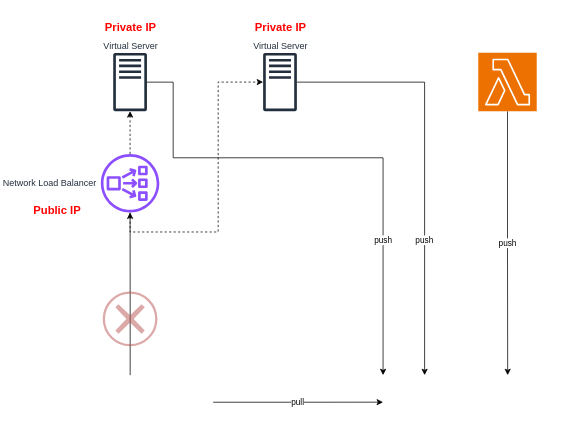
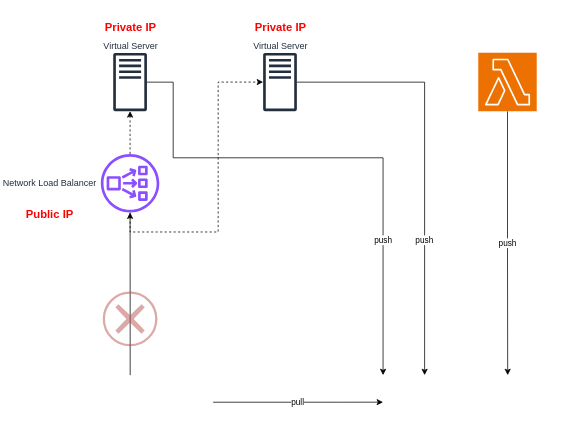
node "Public IP": moved (57, 210) -> (49, 214)
